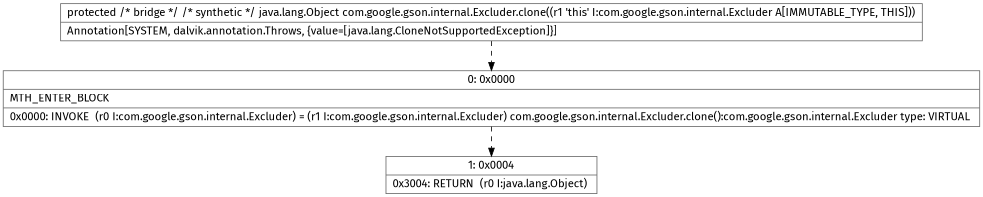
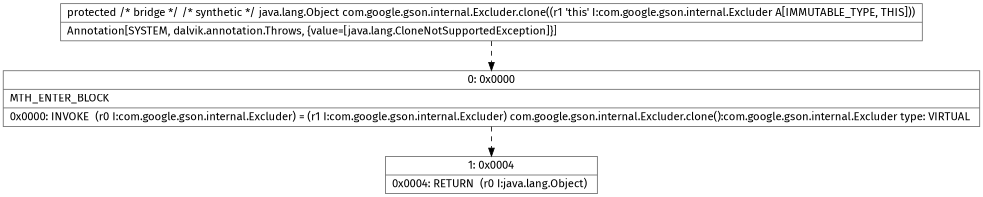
node "1: 0x0004": text "0x3004: RETURN  (r0 I:java.lang.Object)" -> "0x0004: RETURN  (r0 I:java.lang.Object)"
